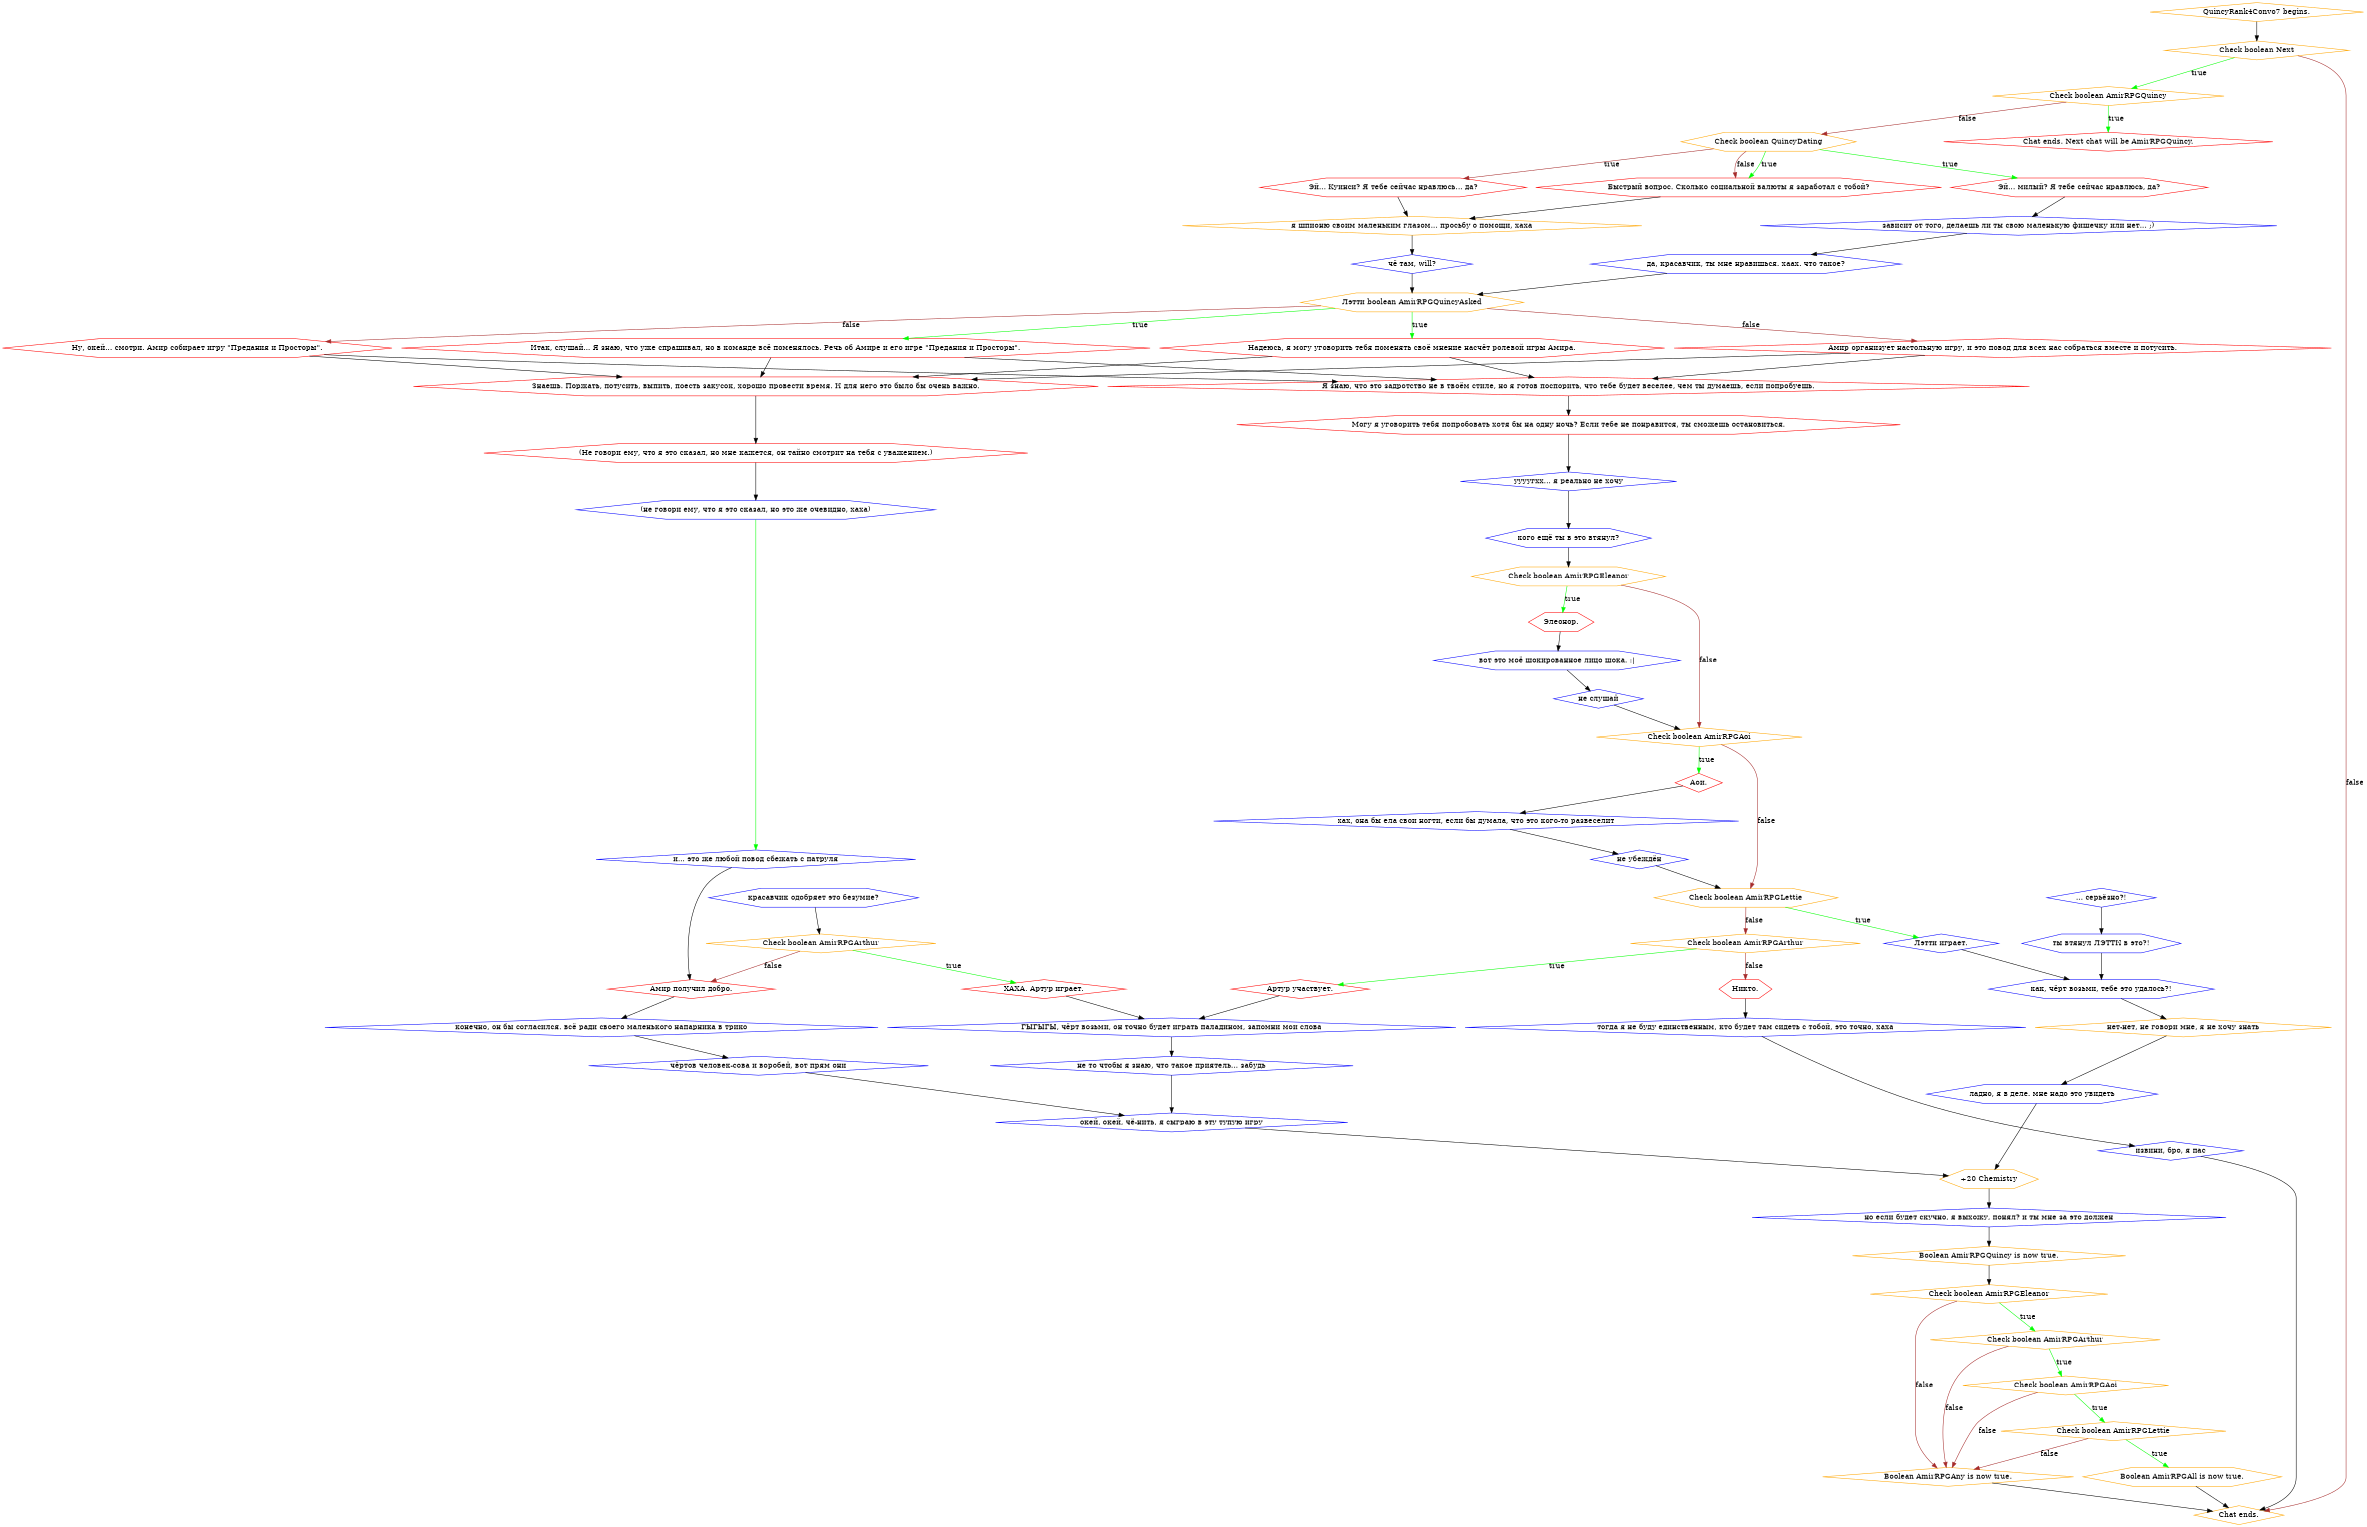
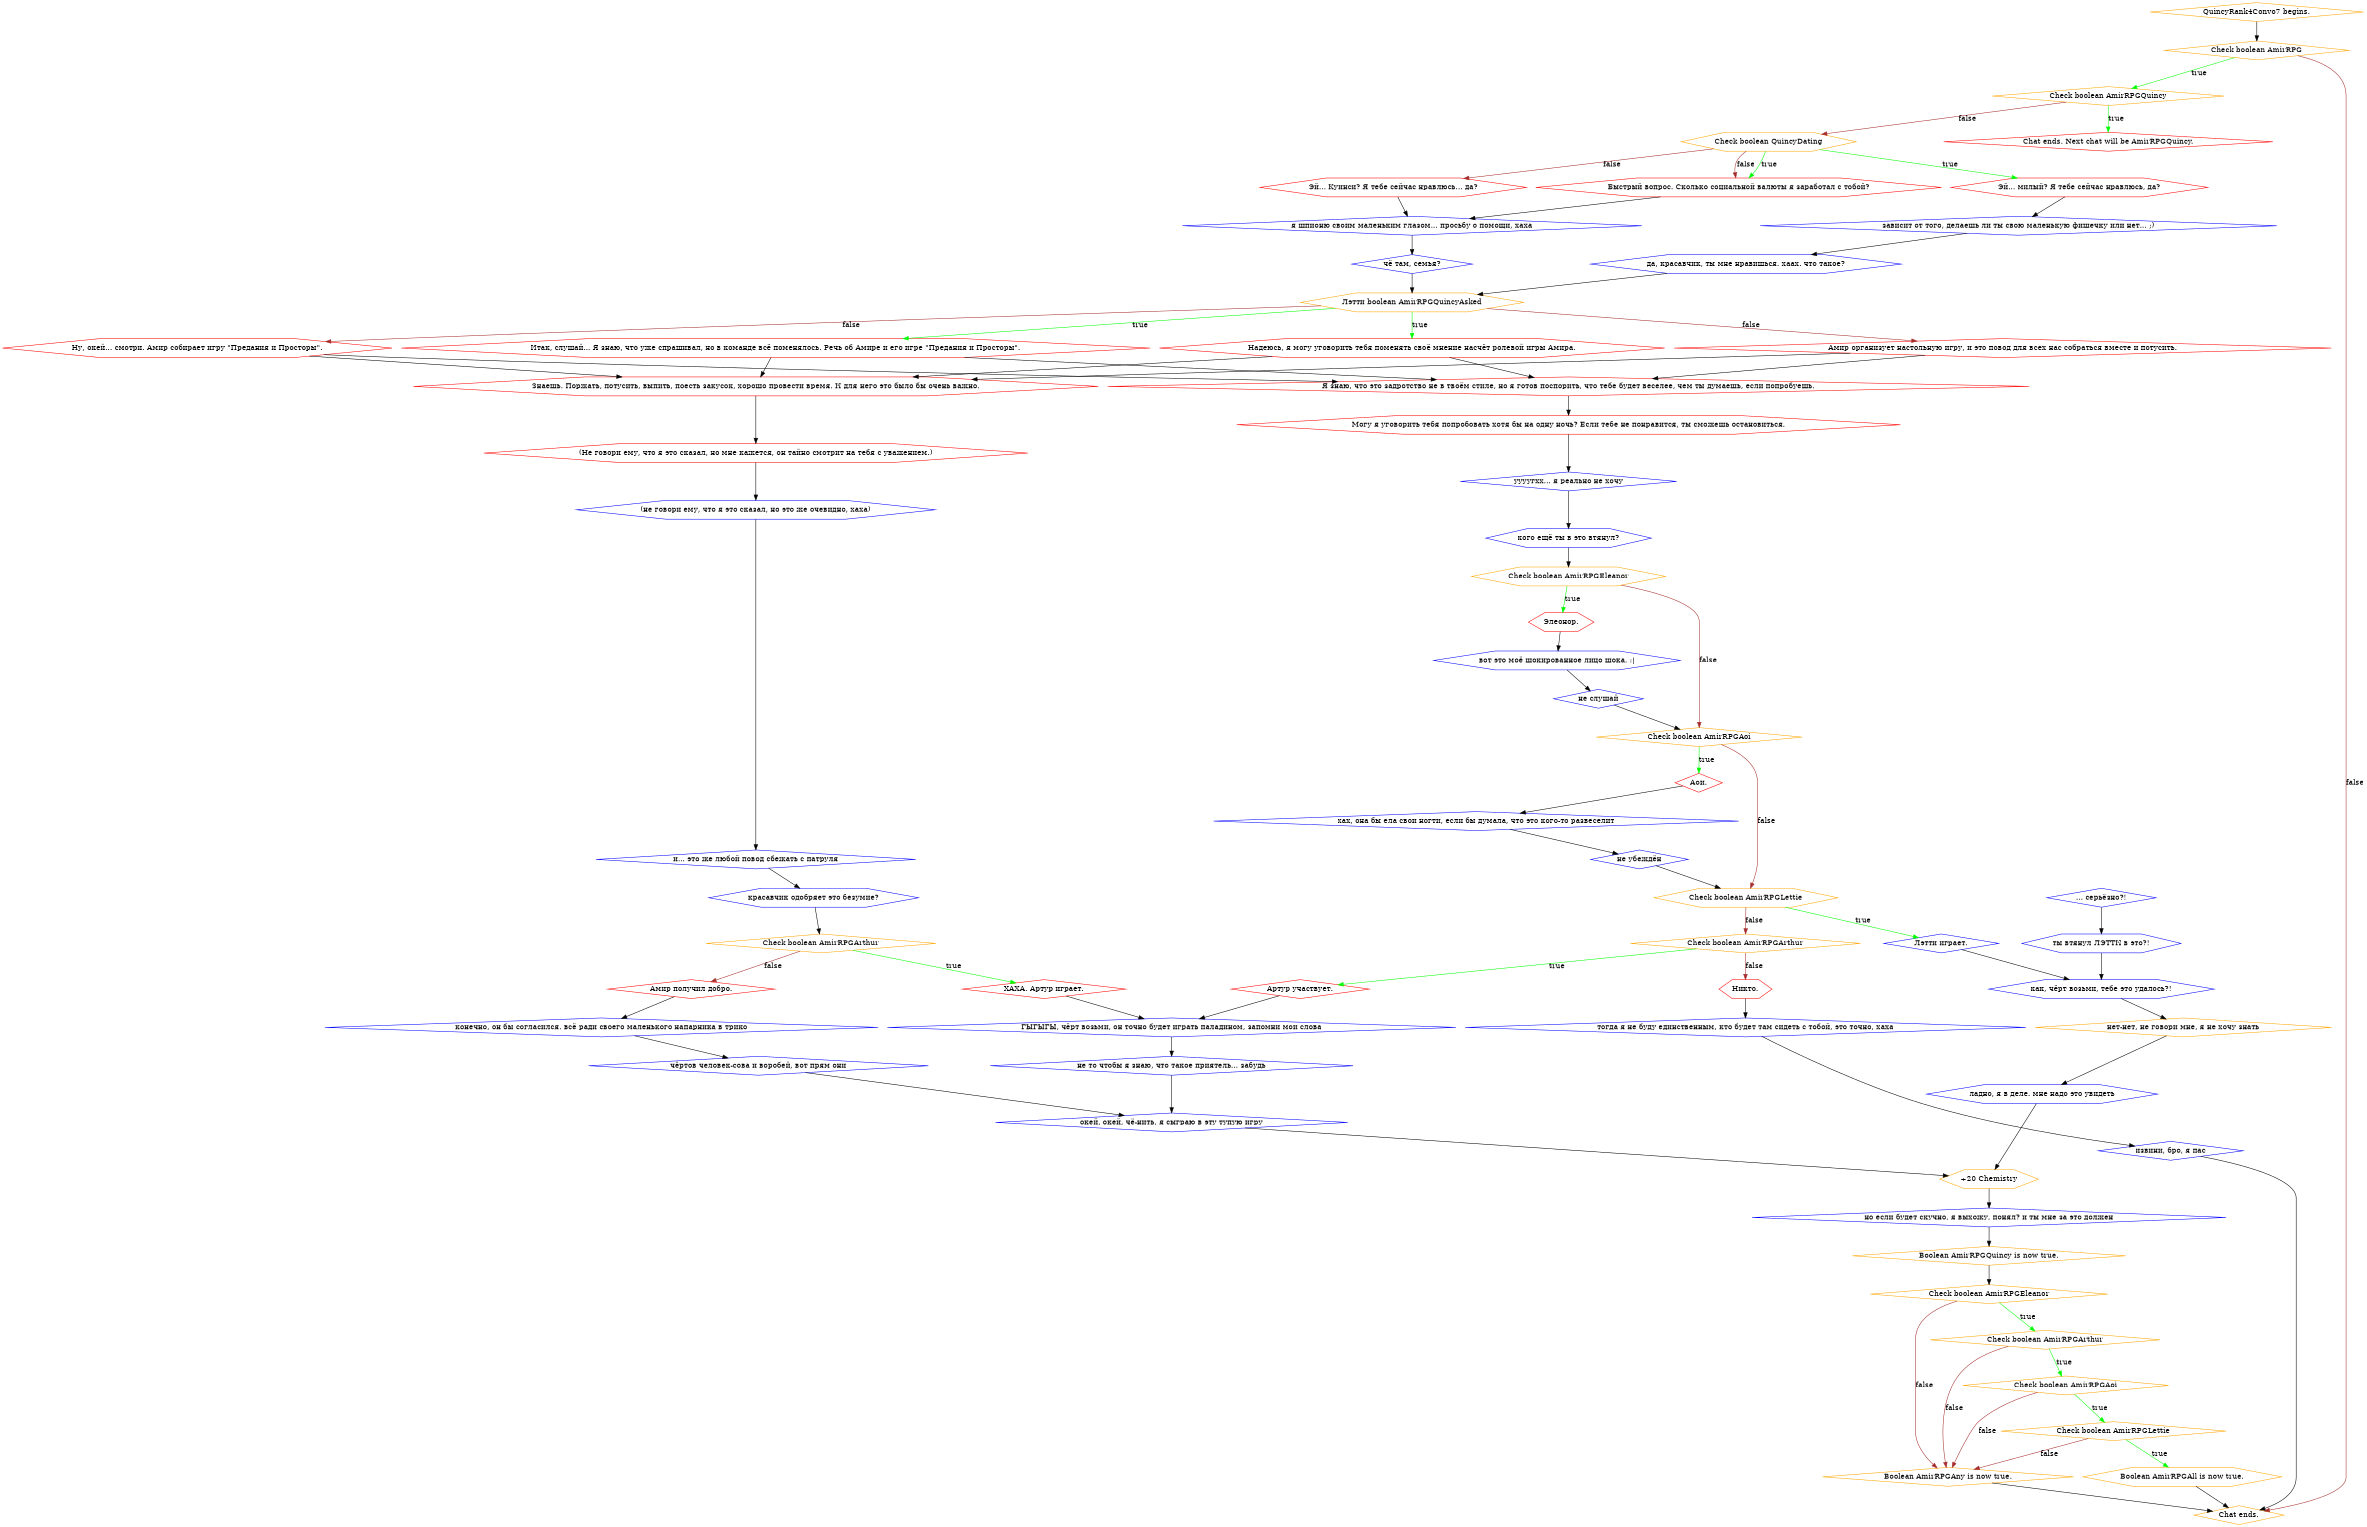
node "Check boolean Next": label "Check boolean Next" -> "Check boolean AmirRPG"
edge "Check boolean QuincyDating" -> "Эй... Куинси? Я тебе сейчас нравлюсь... да?": label "true" -> "false"
node "я шпионю своим маленьким глазом... просьбу о помощи, хаха": color orange -> blue
node "чё там, will?": label "чё там, will?" -> "чё там, семья?"
edge "(не говори ему, что я это сказал, но это же очевидно, хаха)" -> "и... это же любой повод сбежать с патруля": color green -> black
edge "и... это же любой повод сбежать с патруля" -> "Амир получил добро.": now "и... это же любой повод сбежать с патруля" -> "красавчик одобряет это безумие?"
